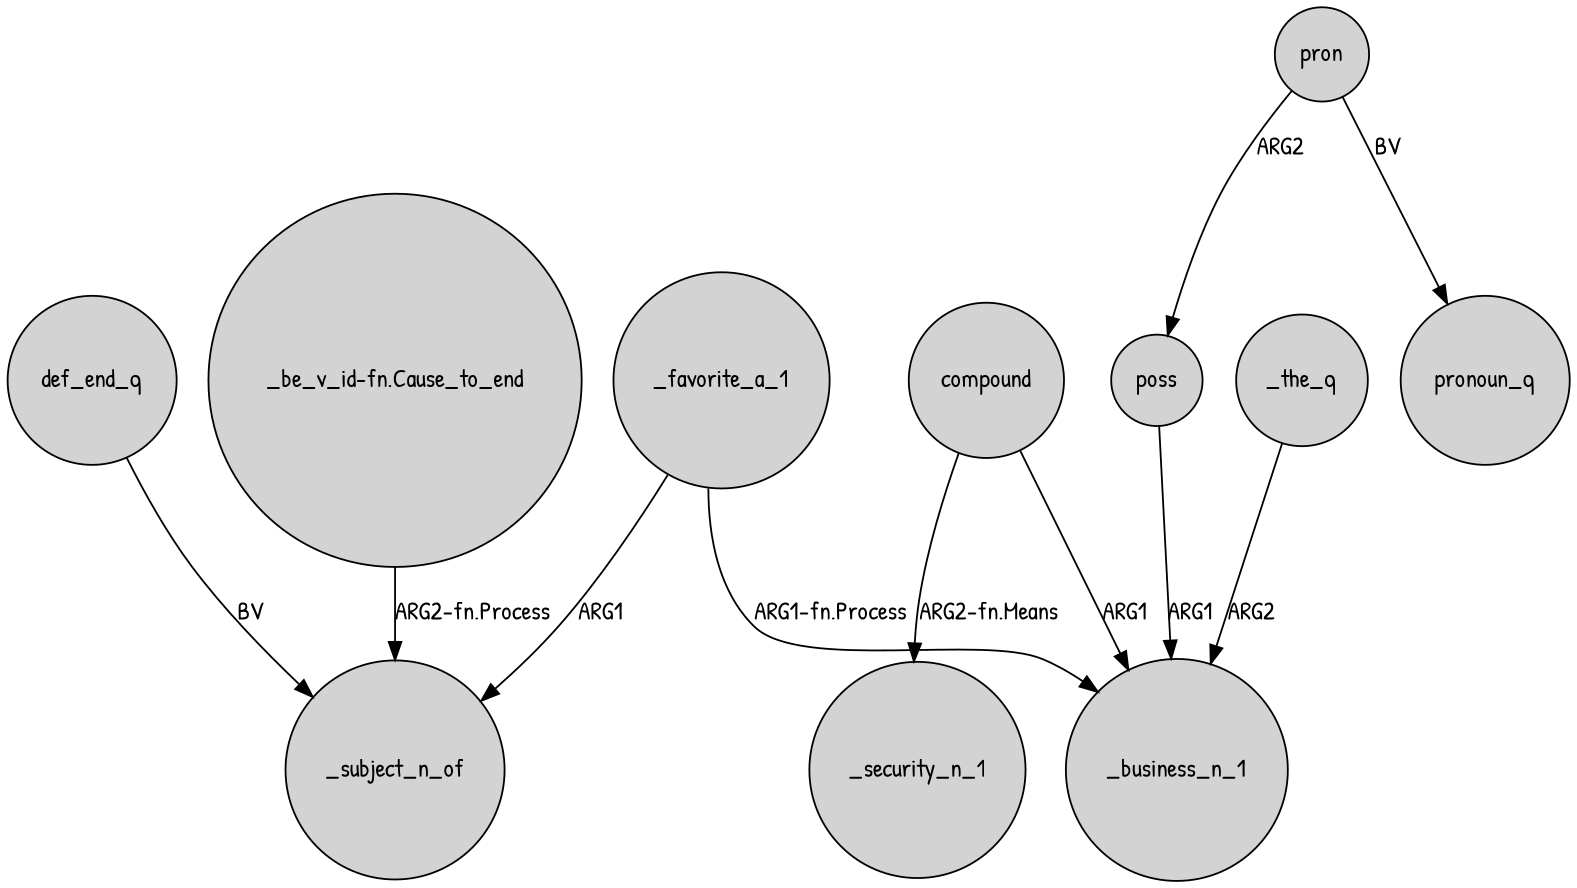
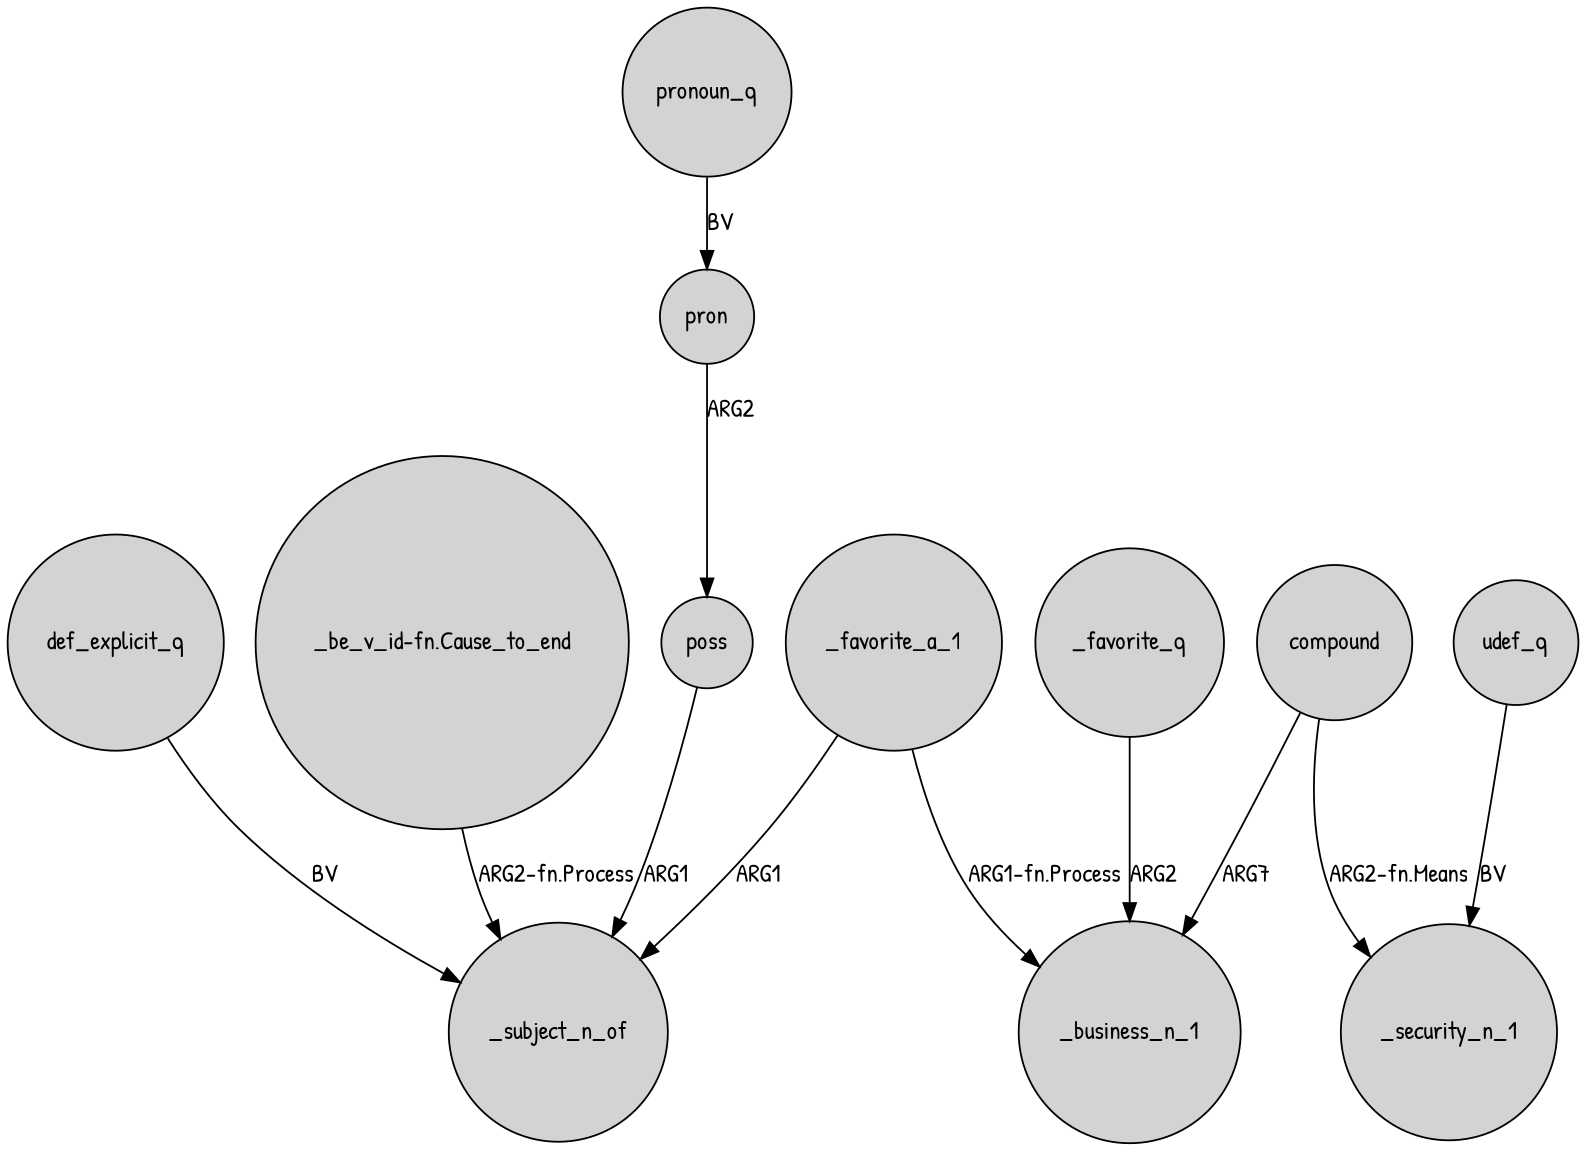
edge "pron" -> "pronoun_q": reversed
node "def_end_q": label "def_end_q" -> "def_explicit_q"
node "_the_q": label "_the_q" -> "_favorite_q"
edge "poss" -> "_business_n_1": now "poss" -> "_subject_n_of"
edge "compound" -> "_business_n_1": label "ARG1" -> "ARG7"
node "udef_q": added
